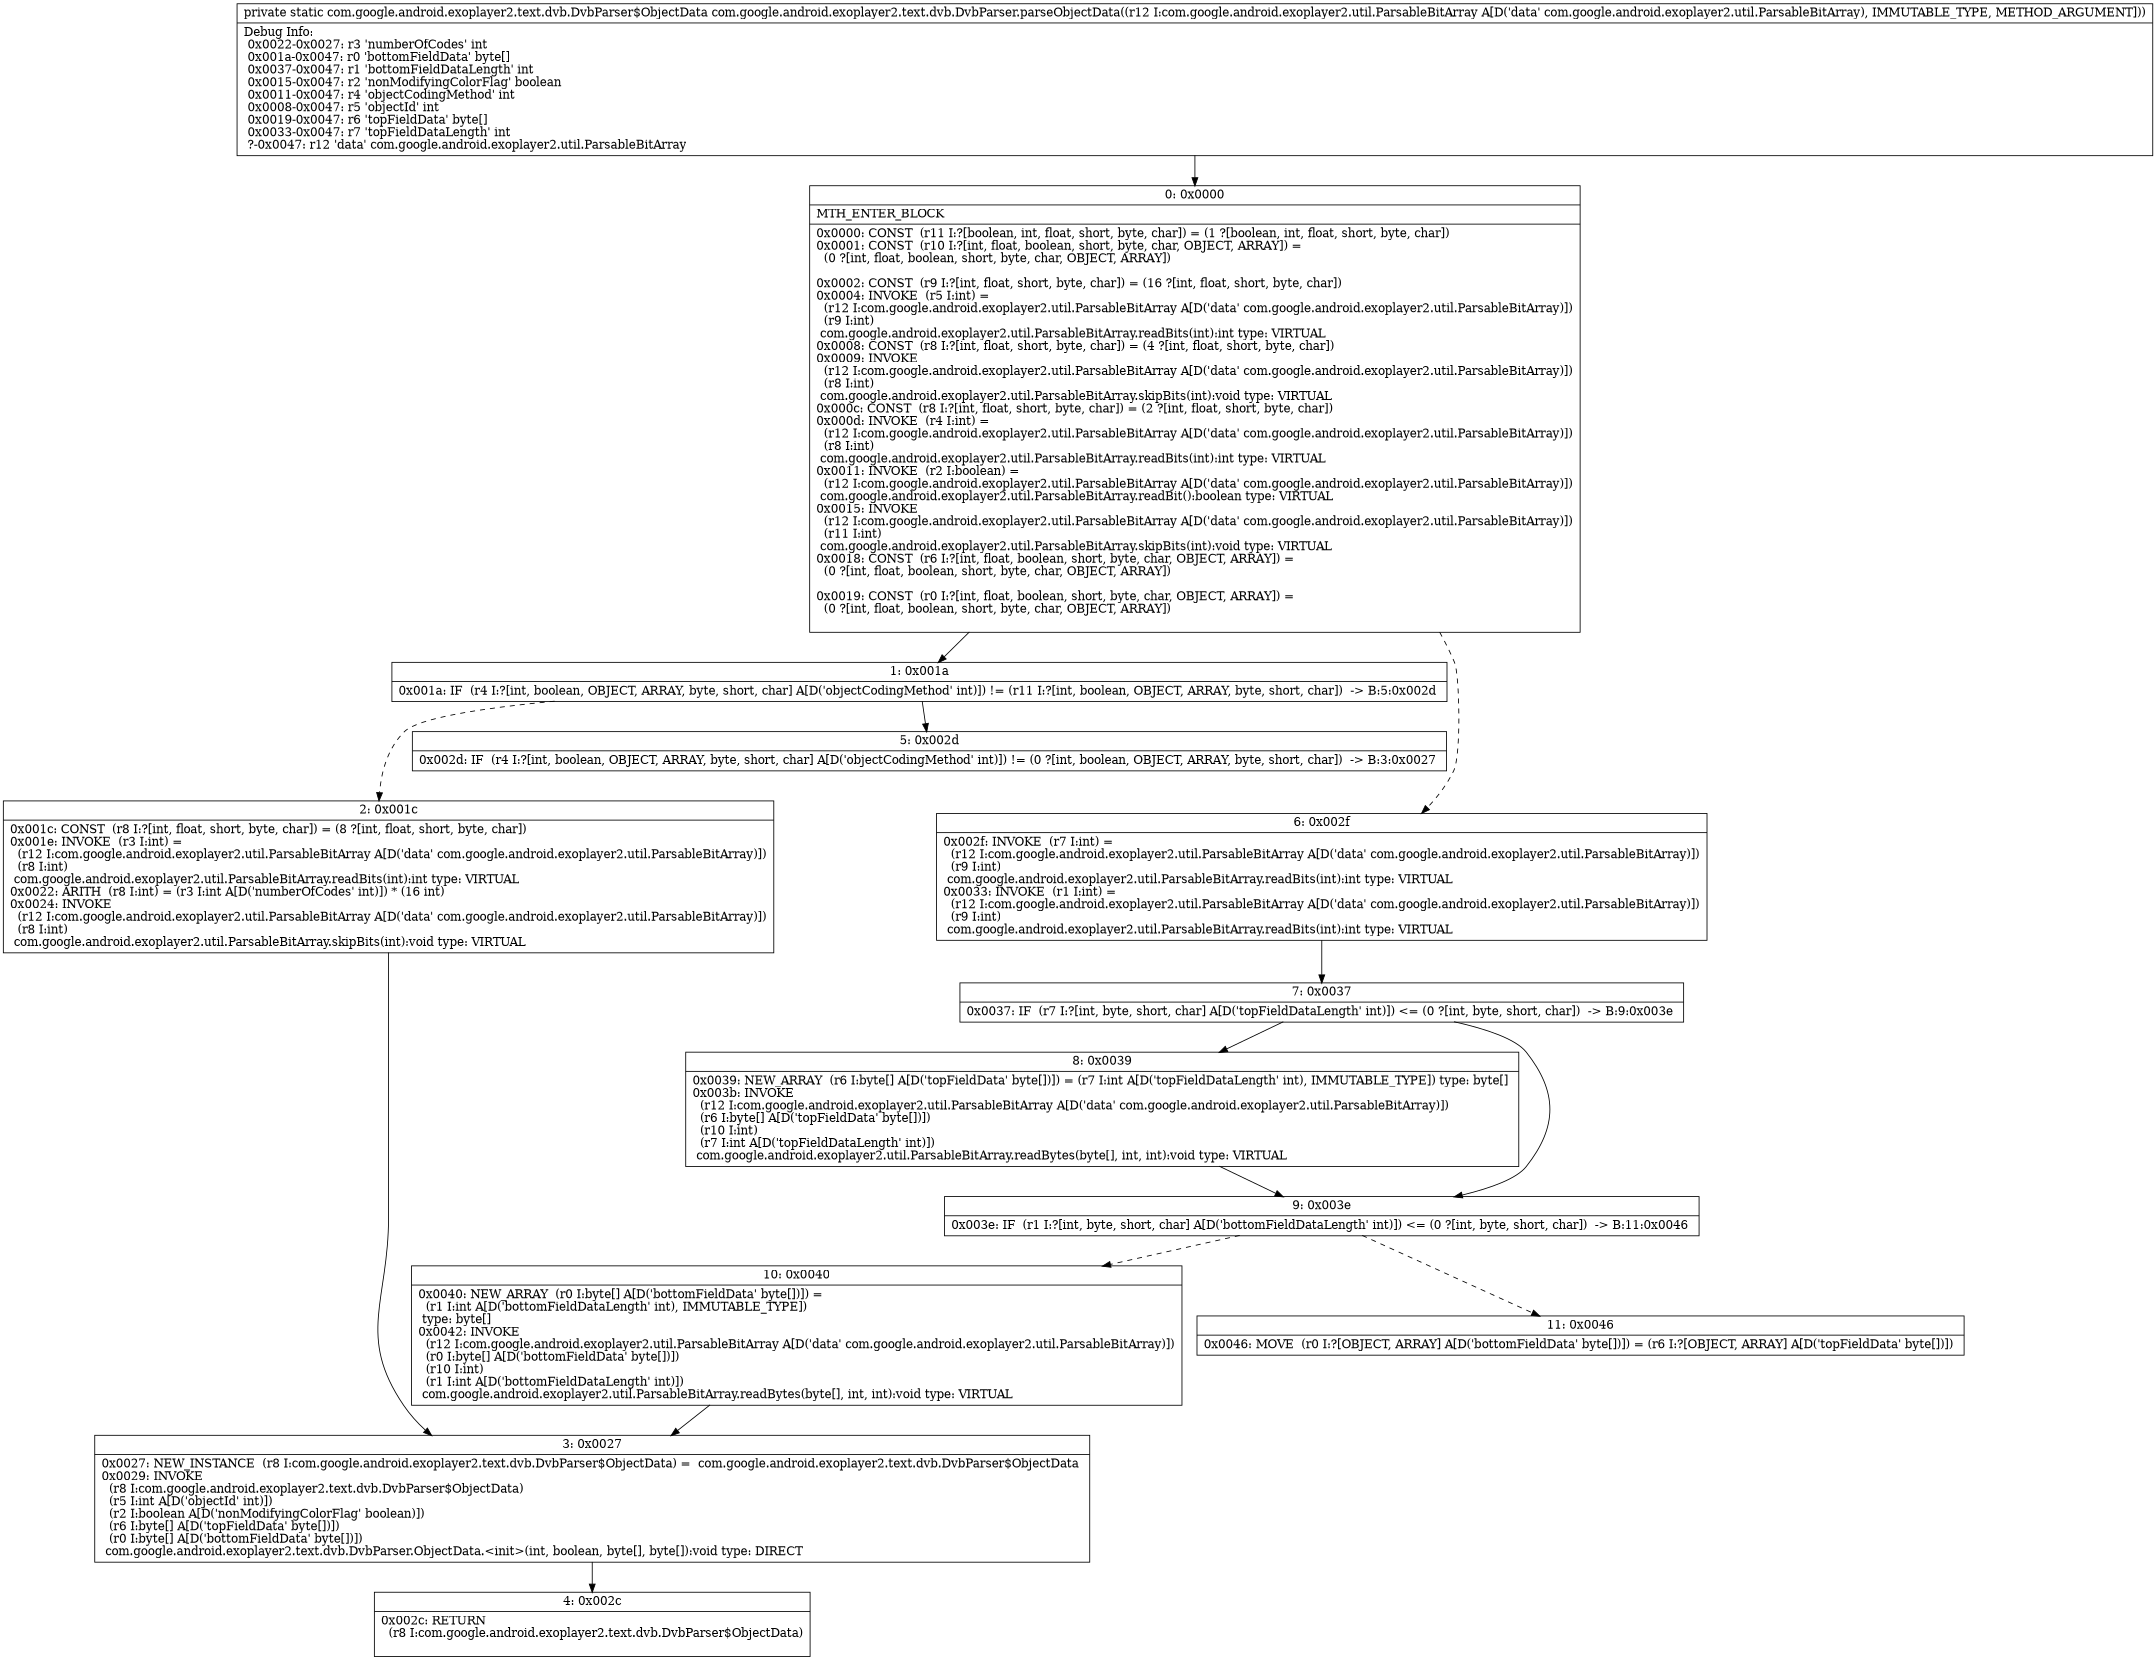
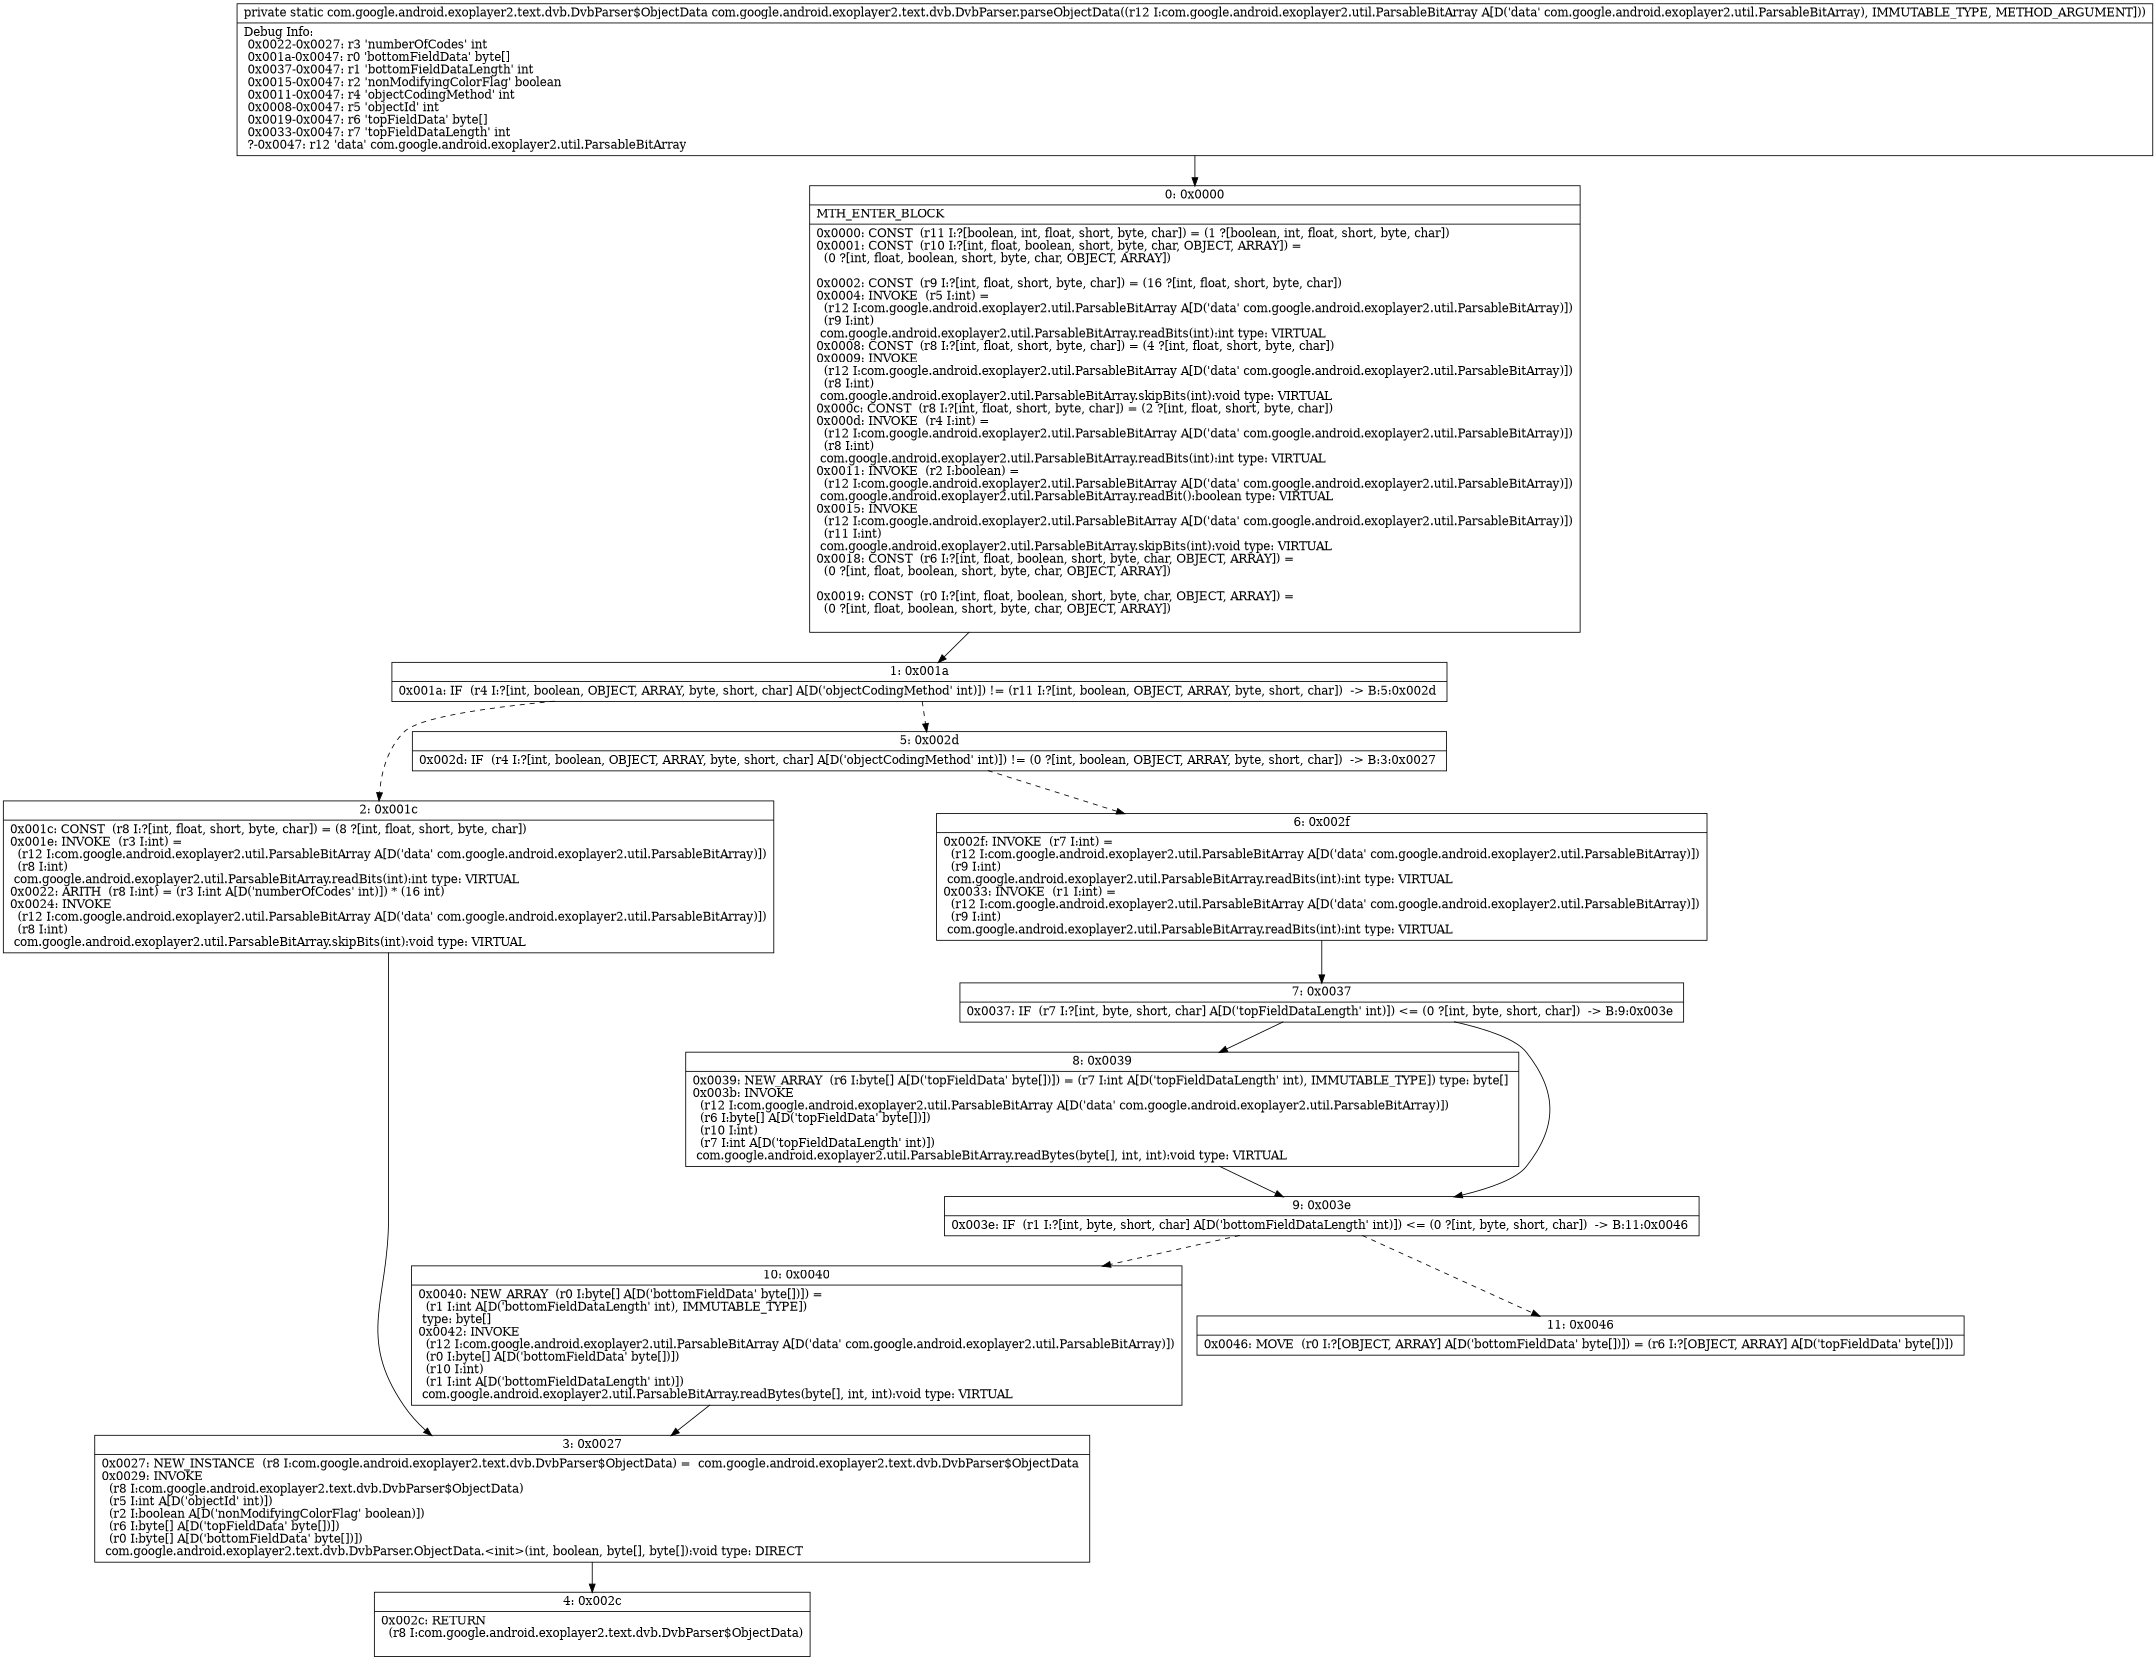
edge "1: 0x001a" -> "5: 0x002d": style solid -> dashed
edge "0: 0x0000" -> "6: 0x002f": now "5: 0x002d" -> "6: 0x002f"
